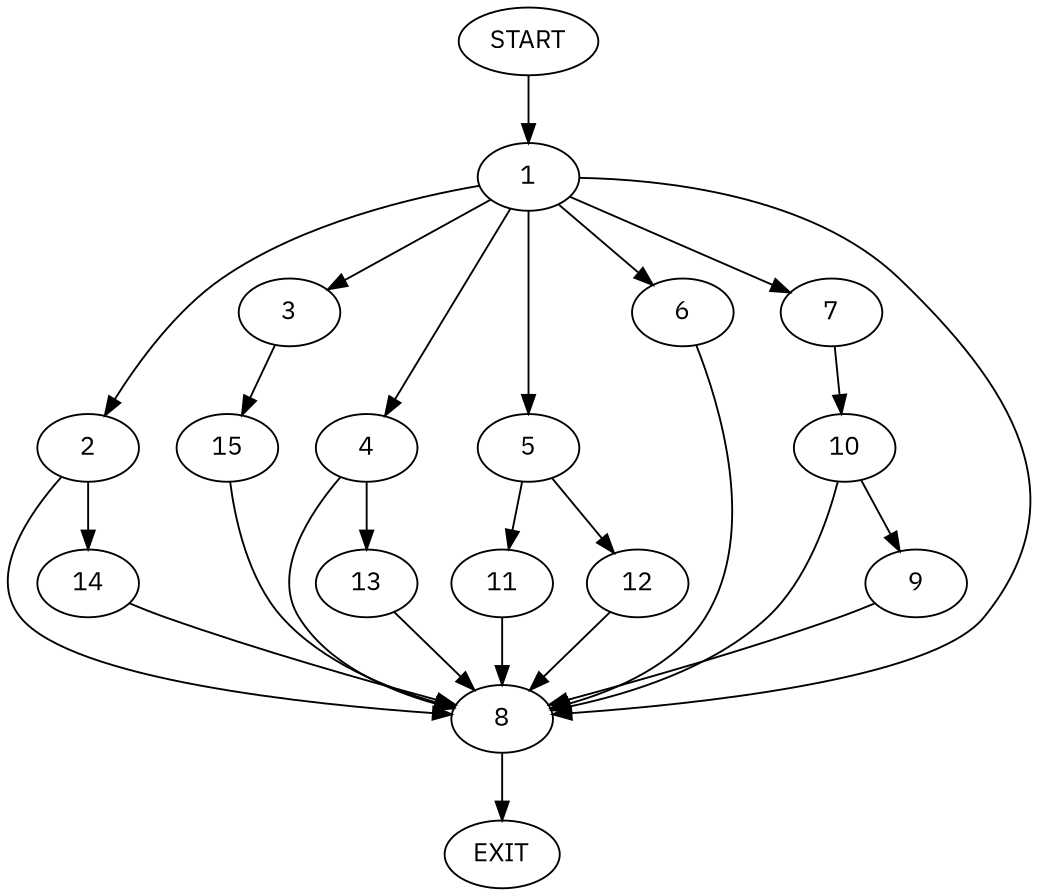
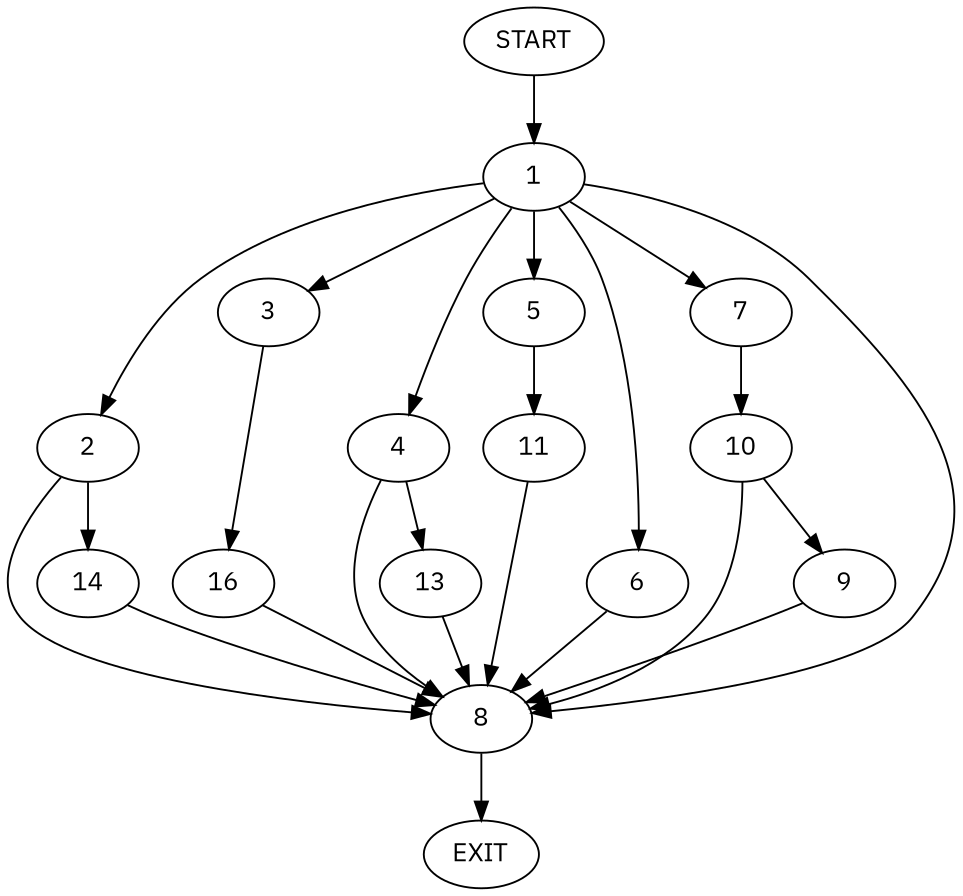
node "15": label "15" -> "16"
node "12": removed
